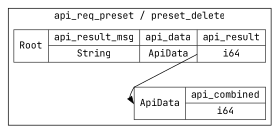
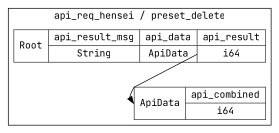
cluster "api_req_preset / preset_delete": label "api_req_preset / preset_delete" -> "api_req_hensei / preset_delete"
